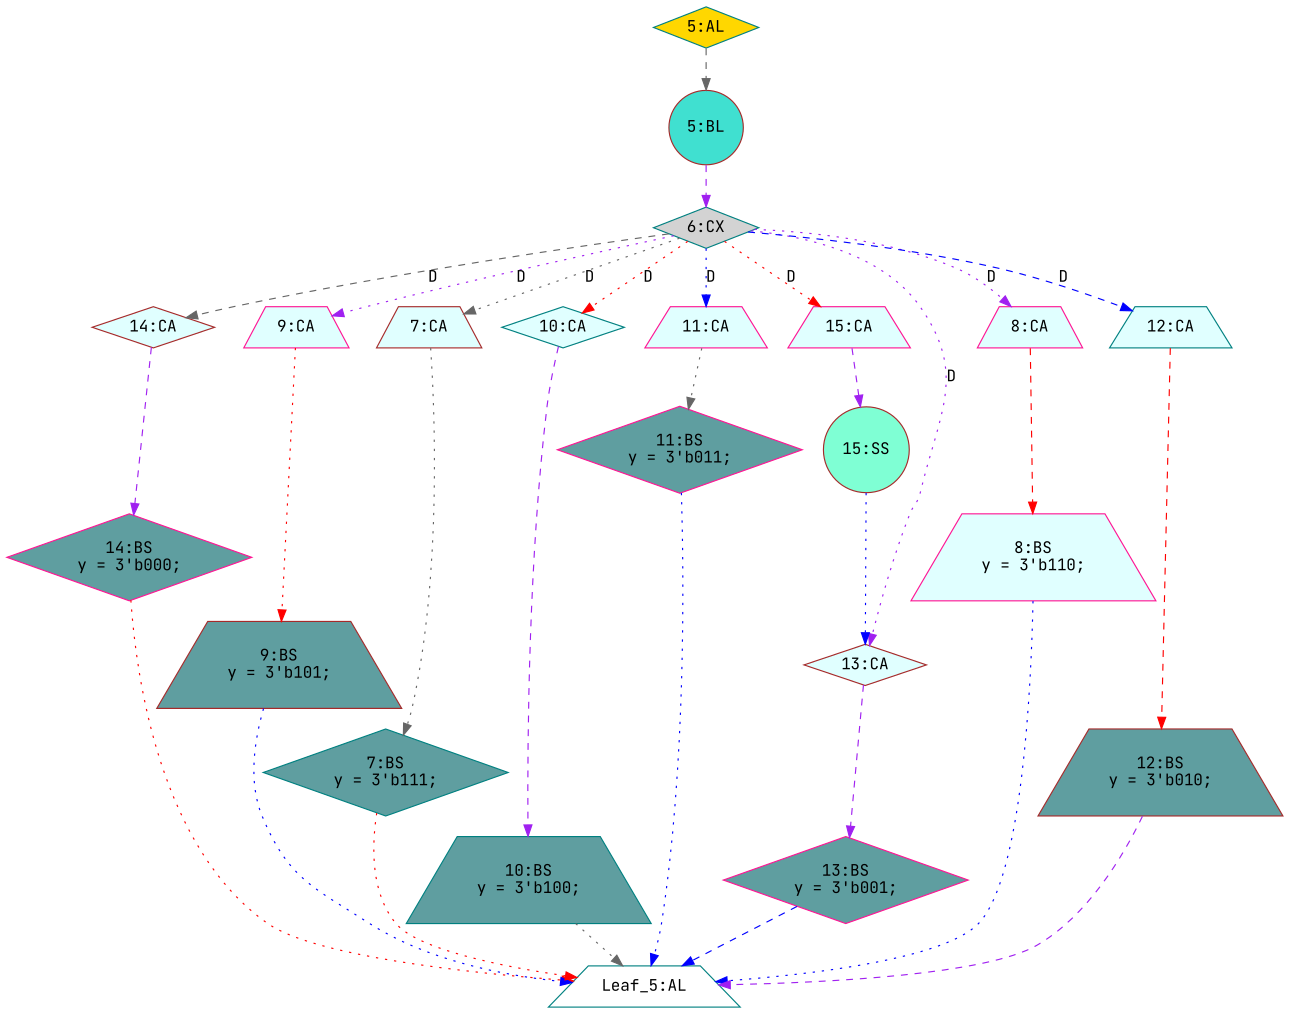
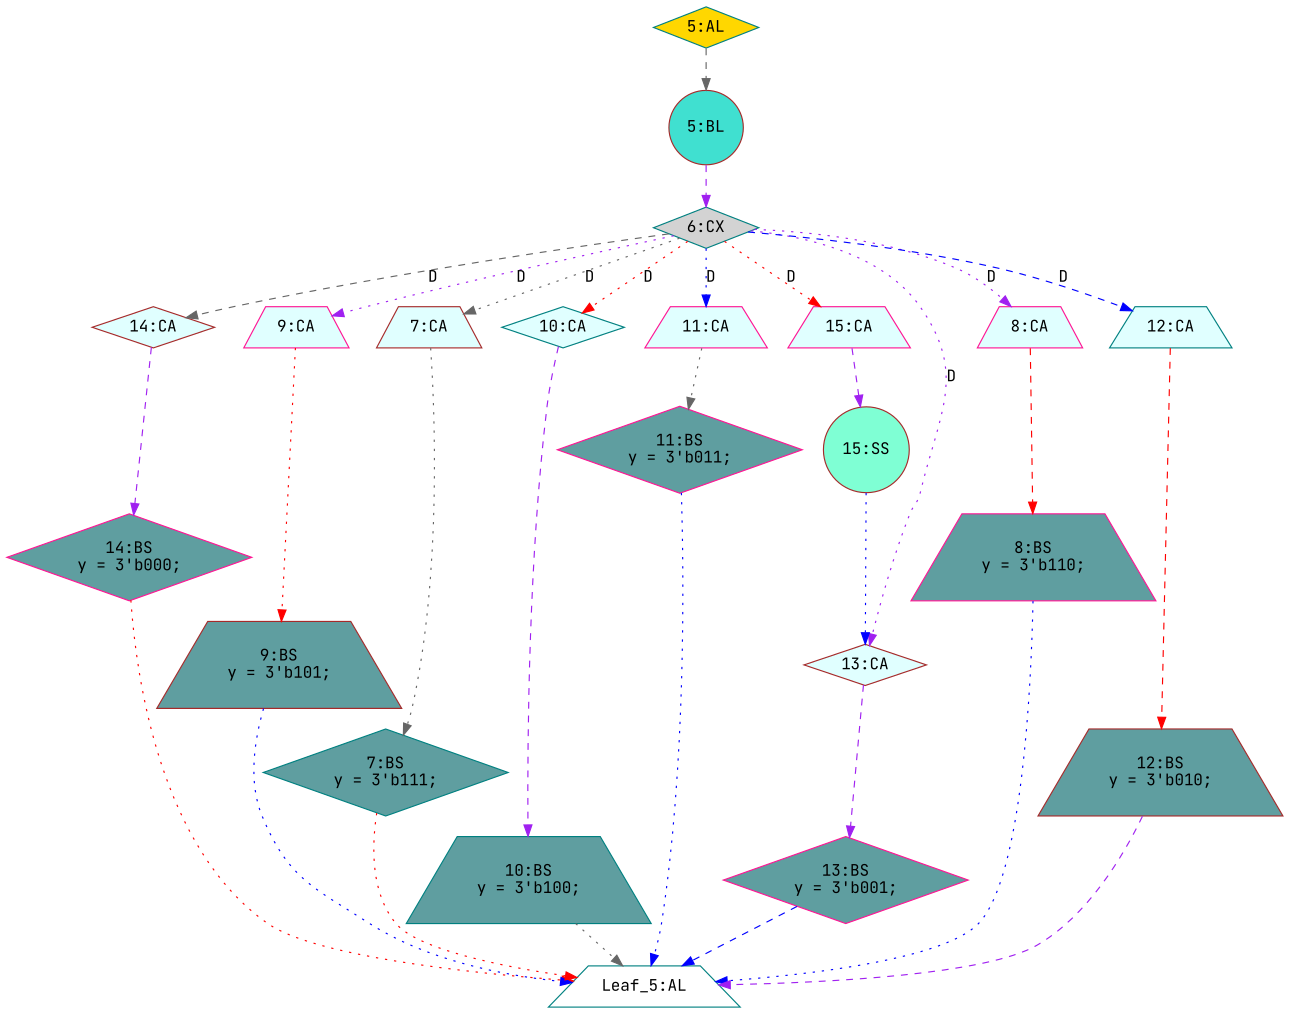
node "8:BS y = 3'b110;": fillcolor lightcyan -> cadetblue
